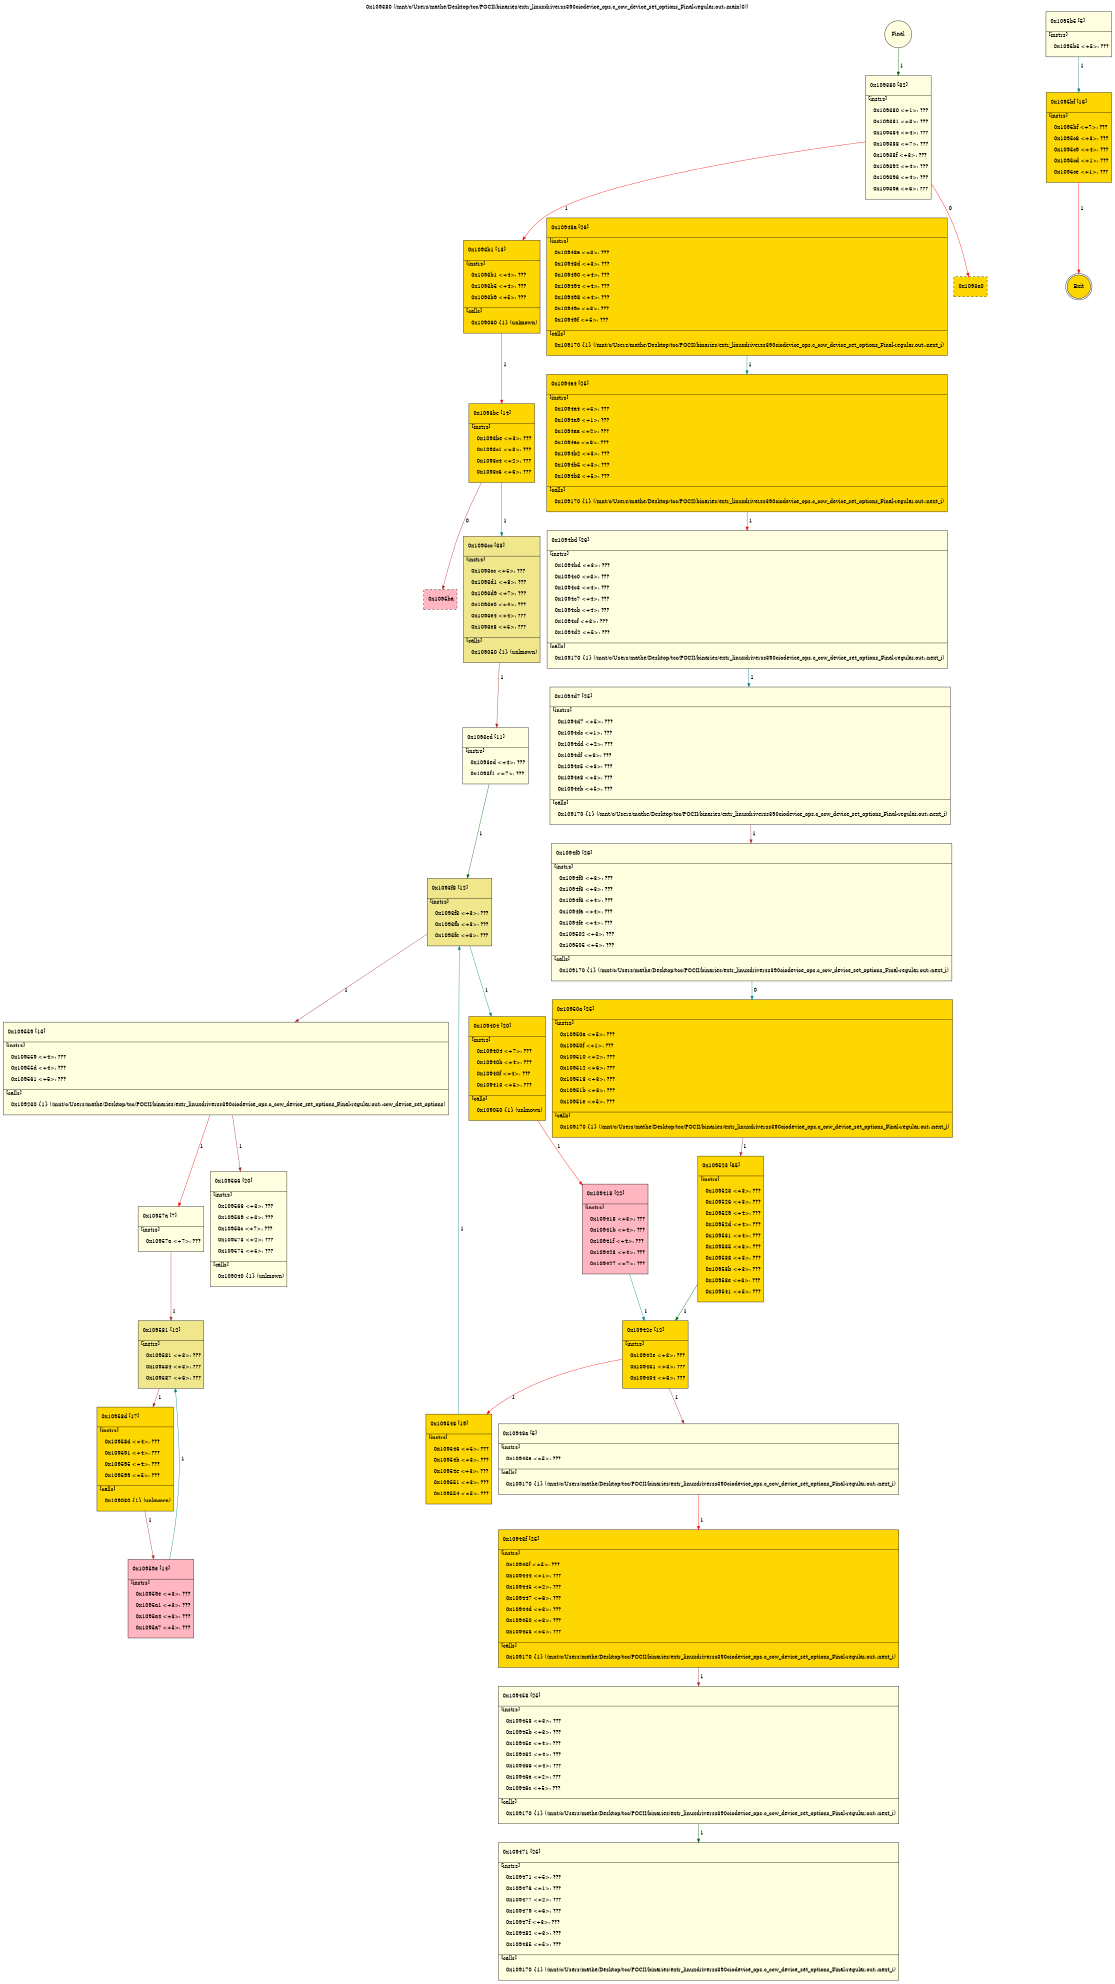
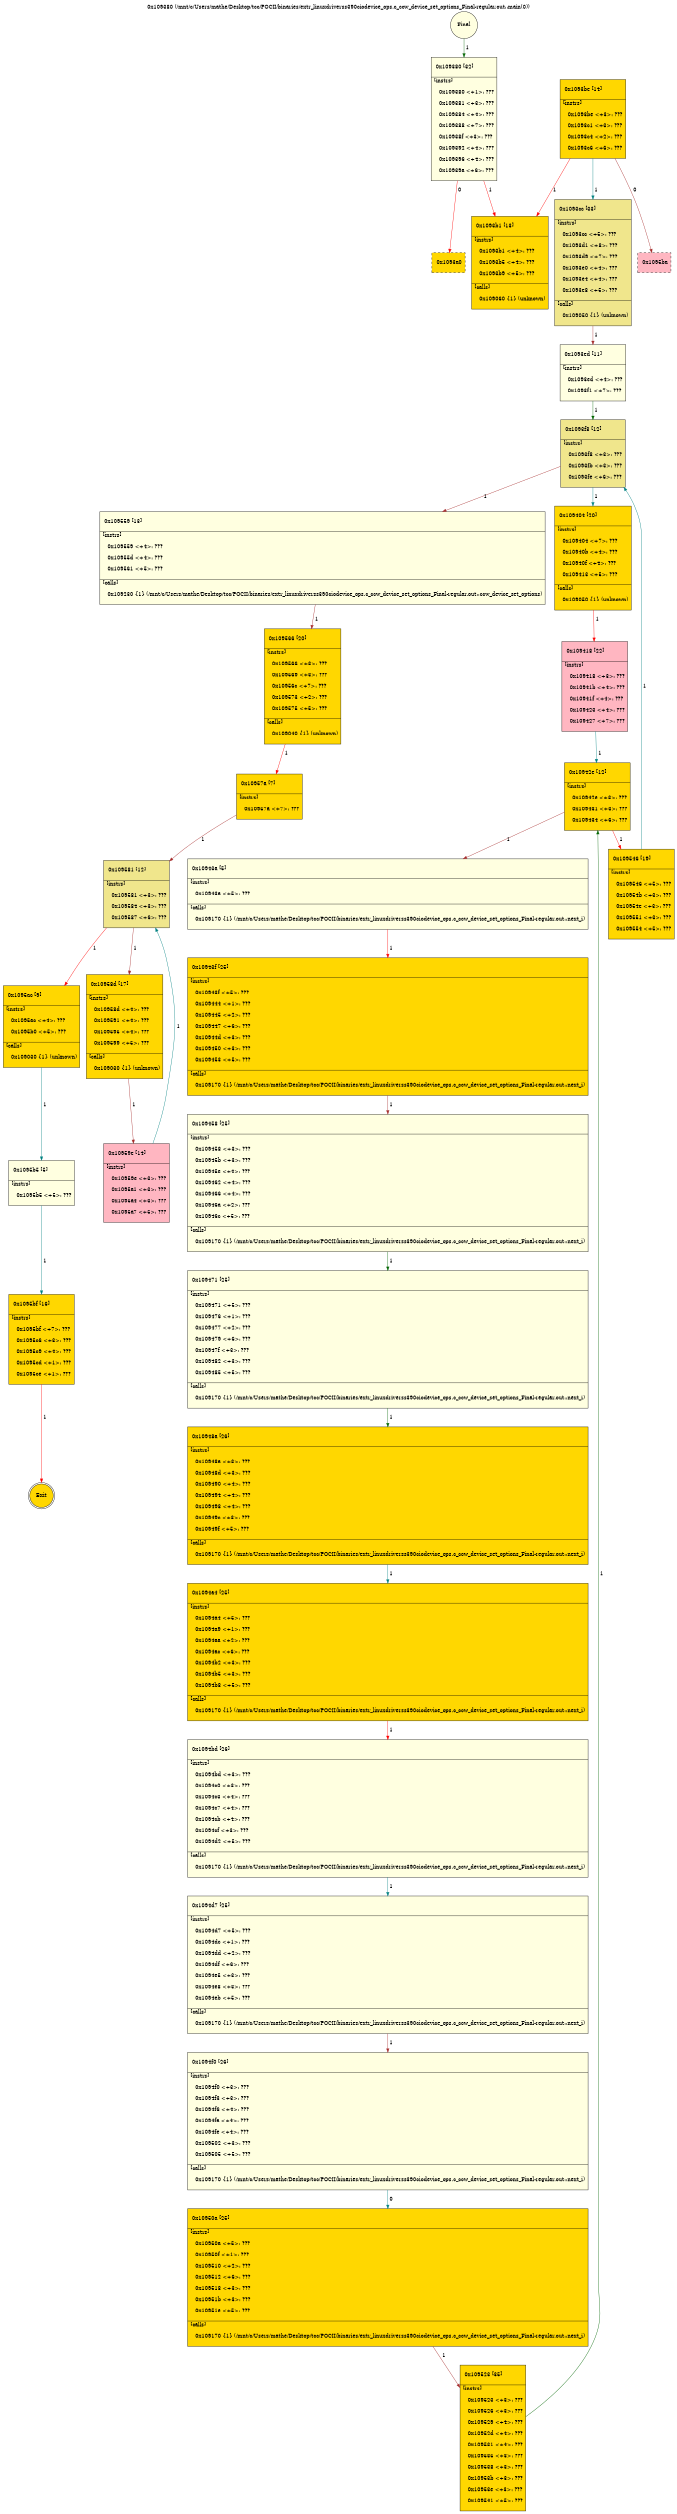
edge "0x1093b1 [13]" -> "0x1093be [14]": reversed
node "0x1095ac [9]": added
edge "0x109559 [13]" -> "0x10957a [7]": now "0x109566 [20]" -> "0x10957a [7]"
node "0x10957a [7]": fillcolor lightyellow -> gold
node "0x109566 [20]": fillcolor lightyellow -> gold
edge "0x109471 [25]" -> "0x10948a [26]": added, label "1"
